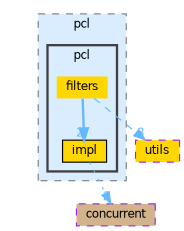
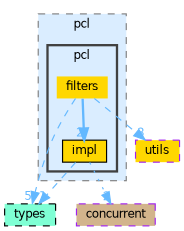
node "types": added
